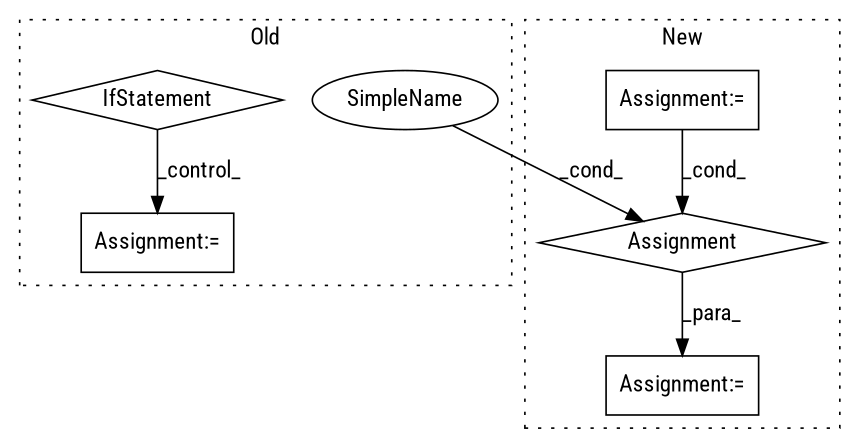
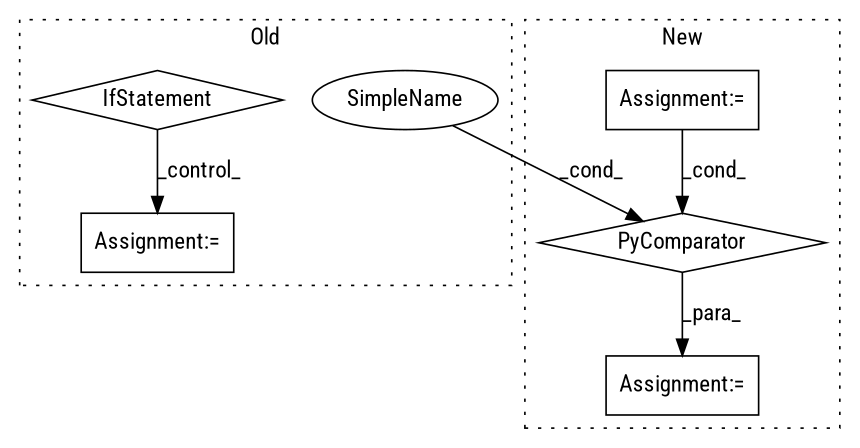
node "Assignment": label "Assignment" -> "PyComparator"
